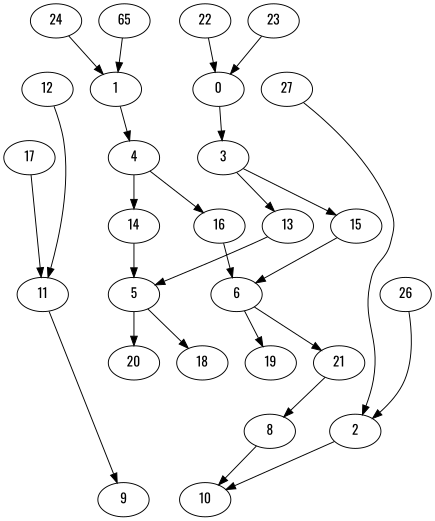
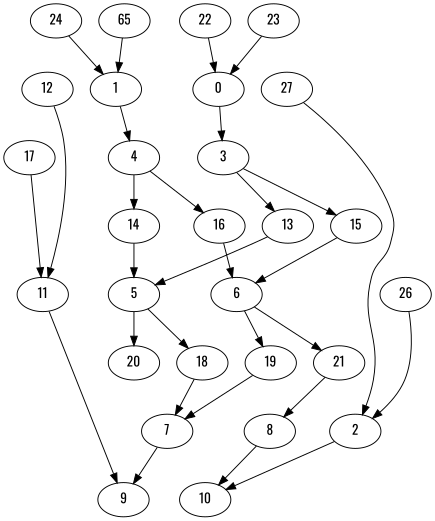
node "7": added
